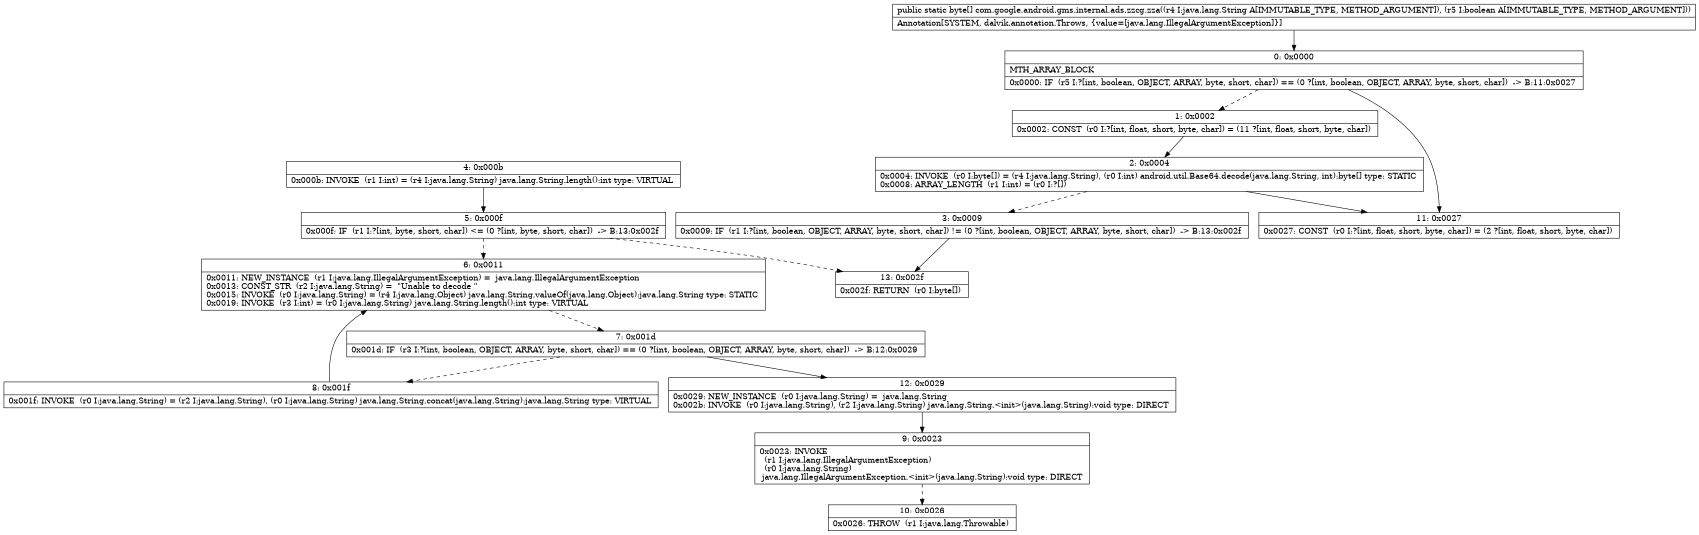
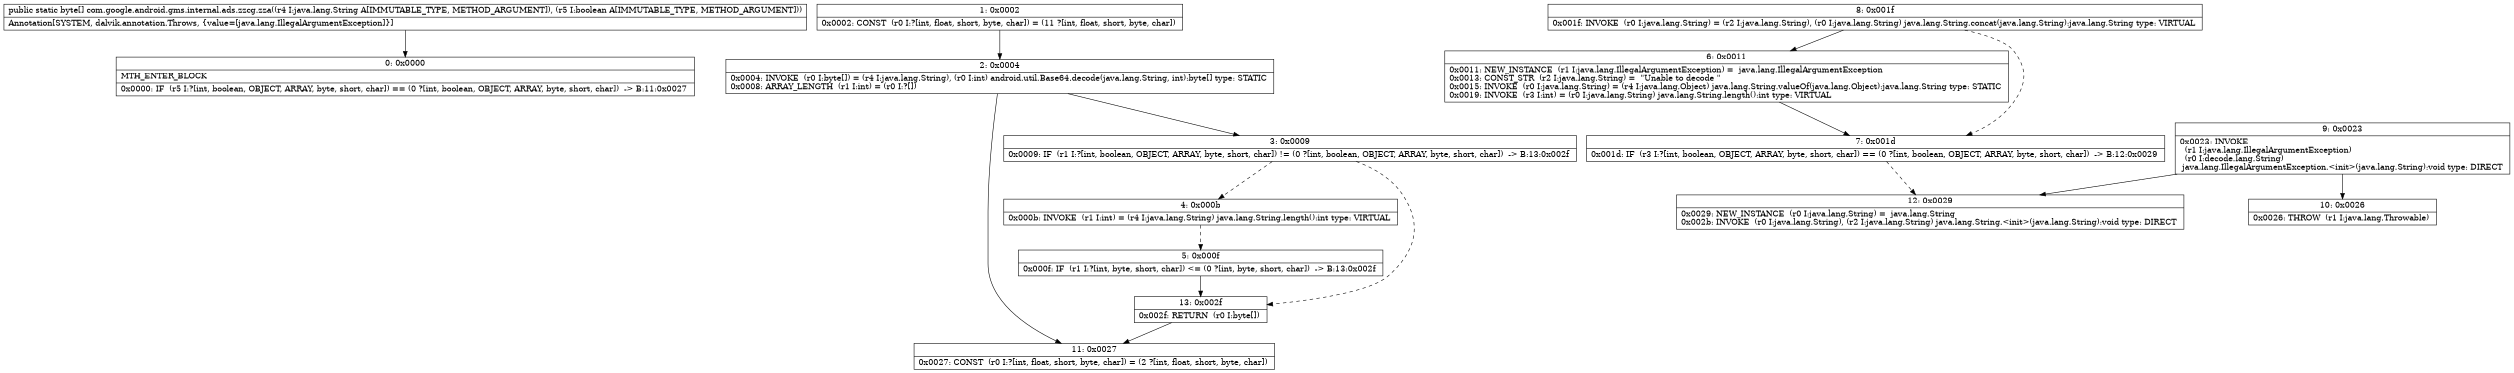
node "0: 0x0000": text "MTH_ARRAY_BLOCK" -> "MTH_ENTER_BLOCK"
edge "0: 0x0000" -> "1: 0x0002": removed
edge "0: 0x0000" -> "11: 0x0027": now "13: 0x002f" -> "11: 0x0027"
edge "3: 0x0009" -> "4: 0x000b": added
edge "4: 0x000b" -> "5: 0x000f": style solid -> dashed
edge "2: 0x0004" -> "3: 0x0009": style dashed -> solid
edge "5: 0x000f" -> "6: 0x0011": removed
edge "5: 0x000f" -> "13: 0x002f": style dashed -> solid
edge "3: 0x0009" -> "13: 0x002f": style solid -> dashed
edge "6: 0x0011" -> "7: 0x001d": style dashed -> solid
edge "7: 0x001d" -> "12: 0x0029": style solid -> dashed
edge "7: 0x001d" -> "8: 0x001f": reversed
edge "12: 0x0029" -> "9: 0x0023": reversed
node "9: 0x0023": text "(r0 I:java.lang.String)" -> "(r0 I:decode.lang.String)"
edge "9: 0x0023" -> "10: 0x0026": style dashed -> solid
